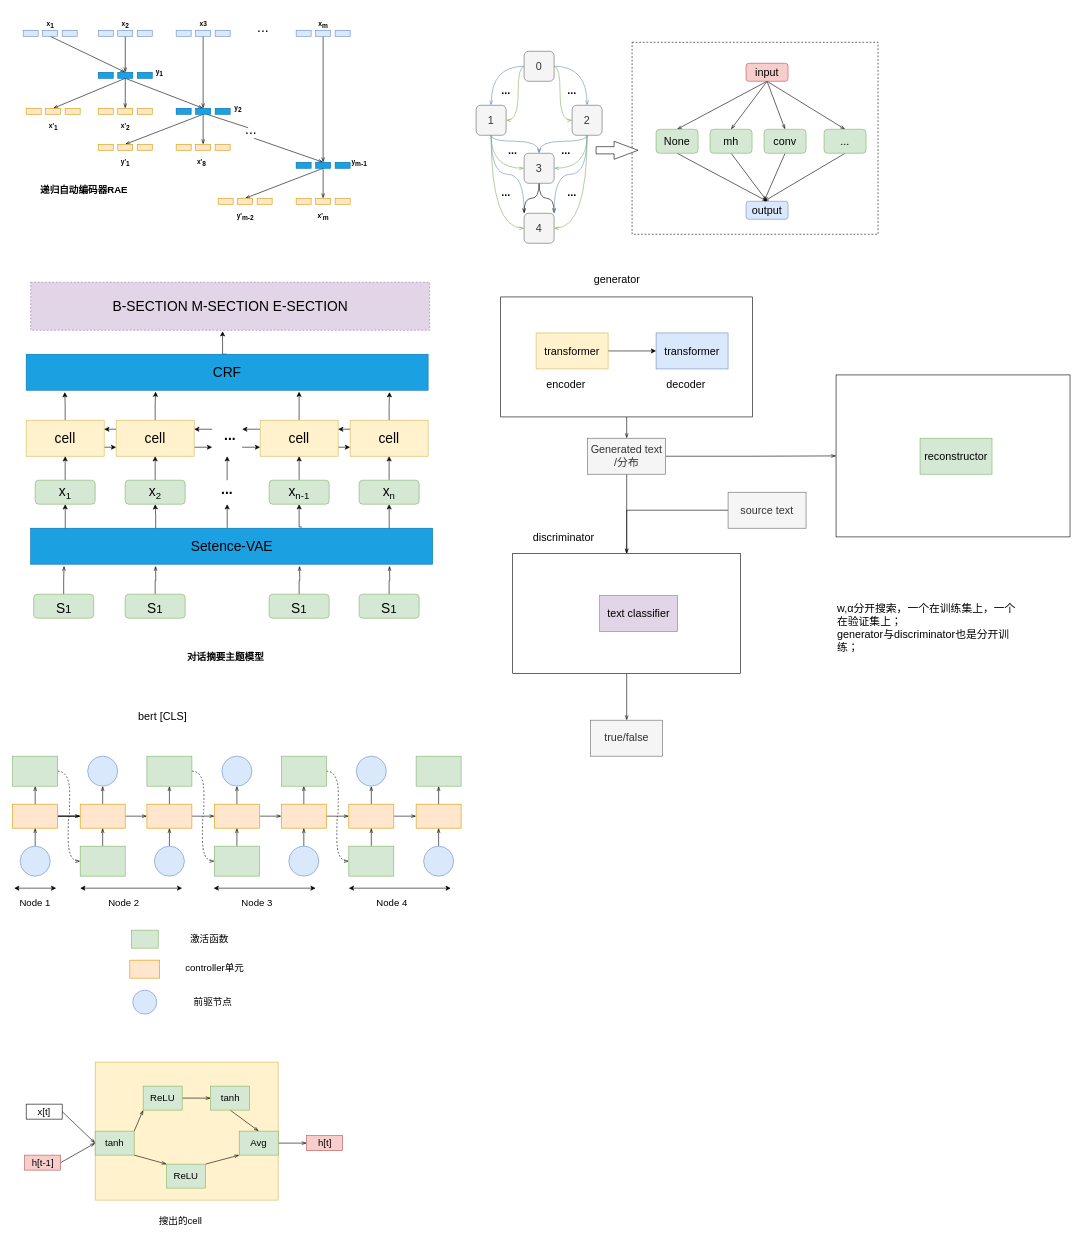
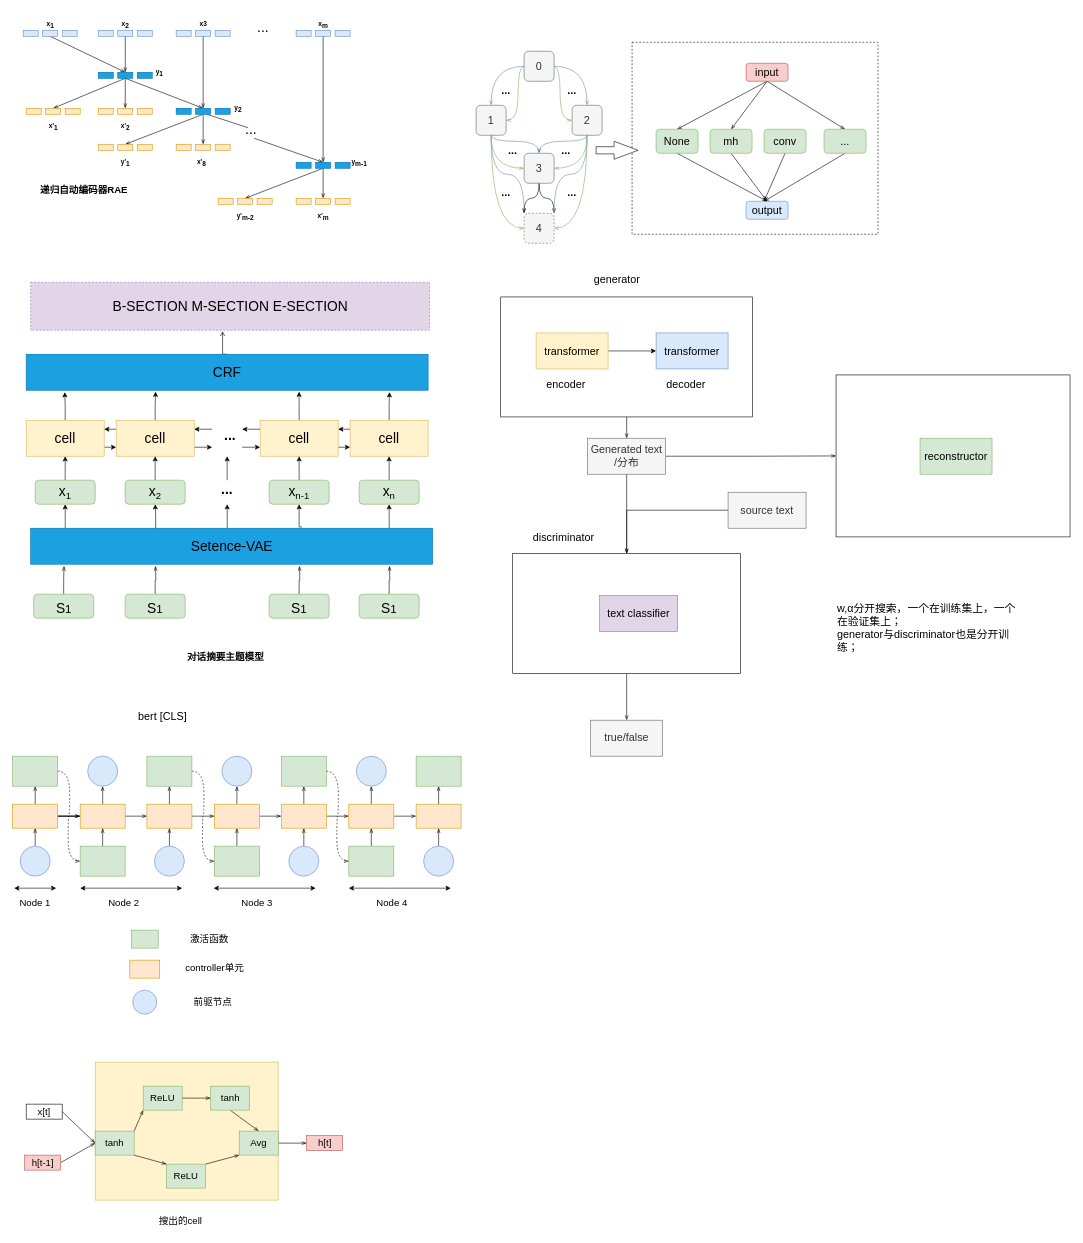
edge "input" -> "conv": removed
node "4": style solid -> dashed
edge "CRF" -> "B-SECTION M-SECTION E-SECTION": arrowhead classic -> open
